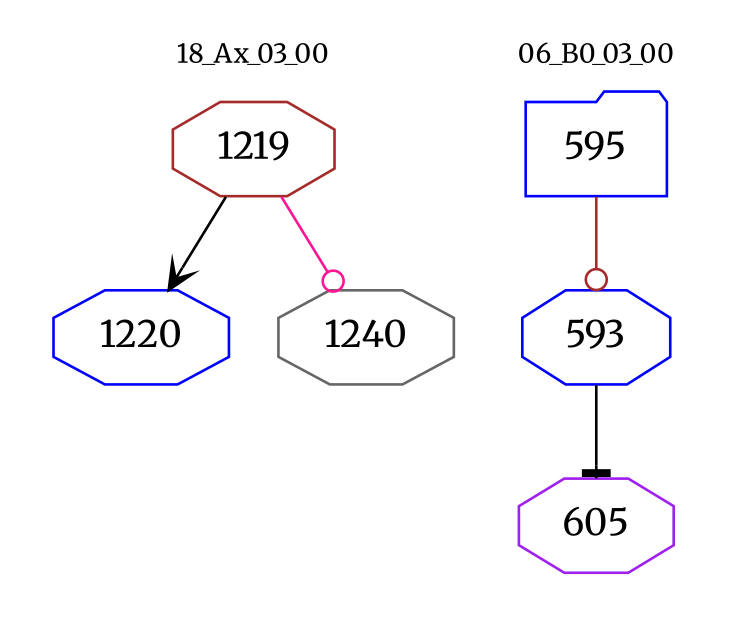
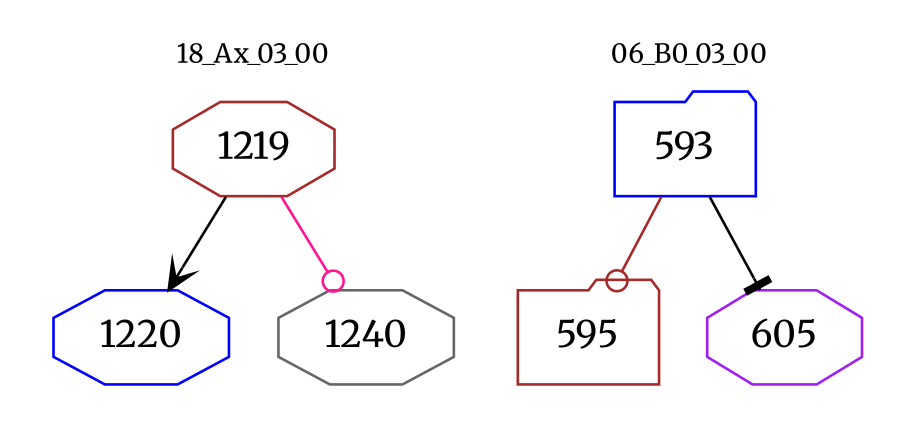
node "595": color blue -> brown
edge "595" -> "593": reversed
node "593": shape octagon -> folder
